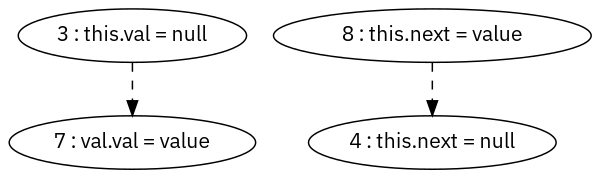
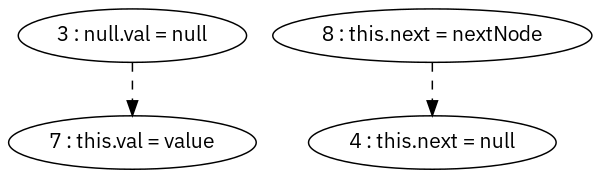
node "3 : this.val = null": label "3 : this.val = null" -> "3 : null.val = null"
node "8 : this.next = value": label "8 : this.next = value" -> "8 : this.next = nextNode"
node "7 : val.val = value": label "7 : val.val = value" -> "7 : this.val = value"
